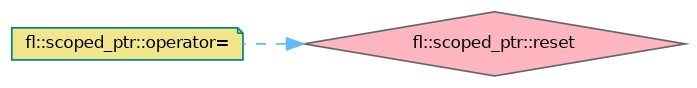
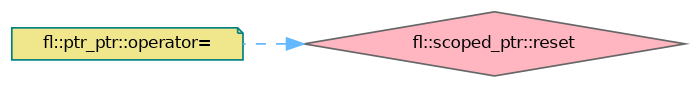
node "fl::scoped_ptr::operator=": label "fl::scoped_ptr::operator=" -> "fl::ptr_ptr::operator="
